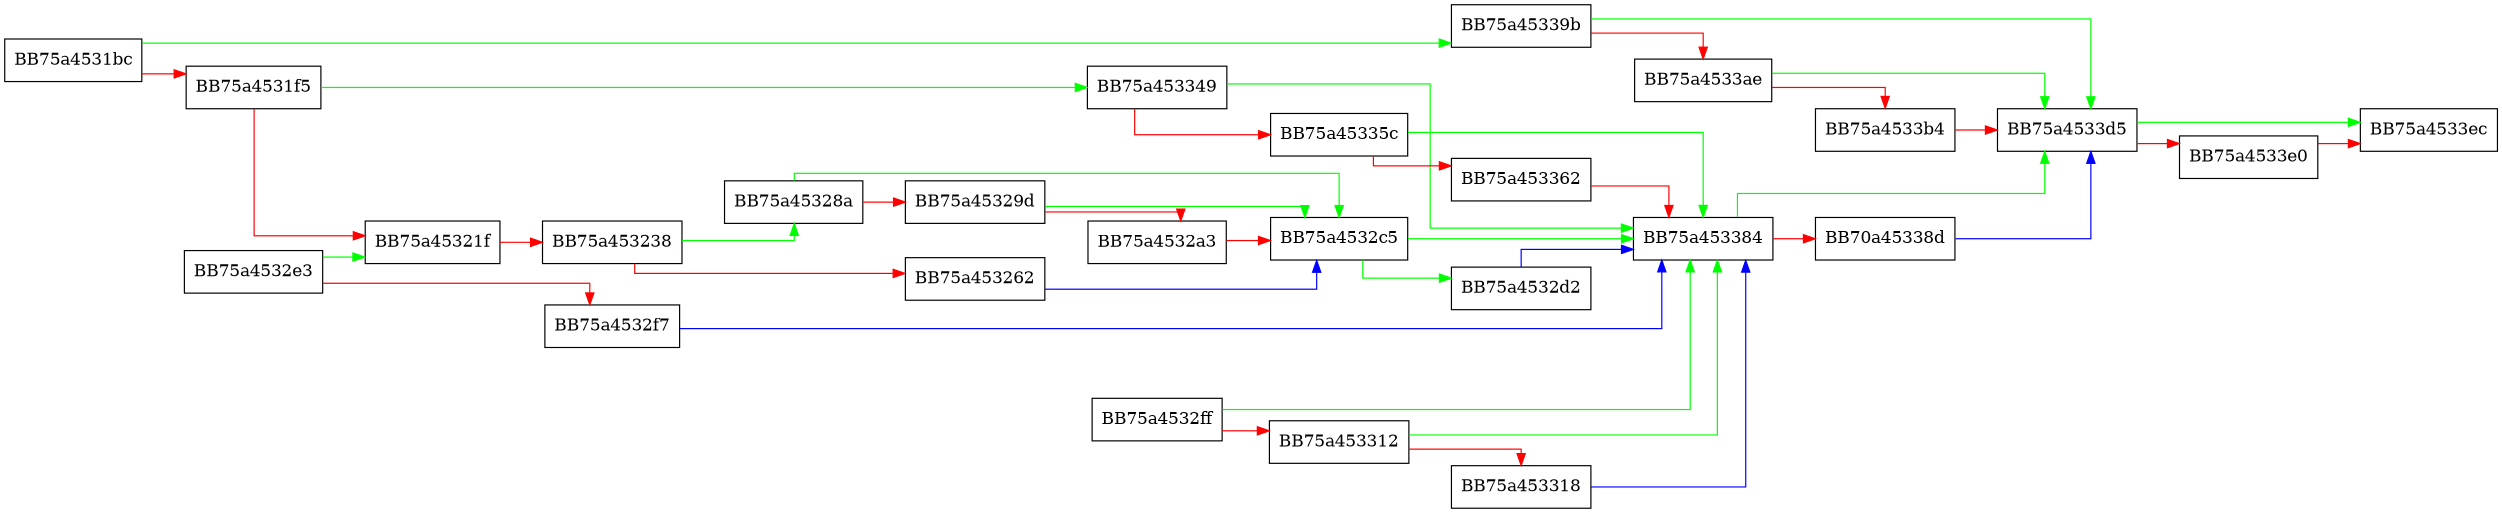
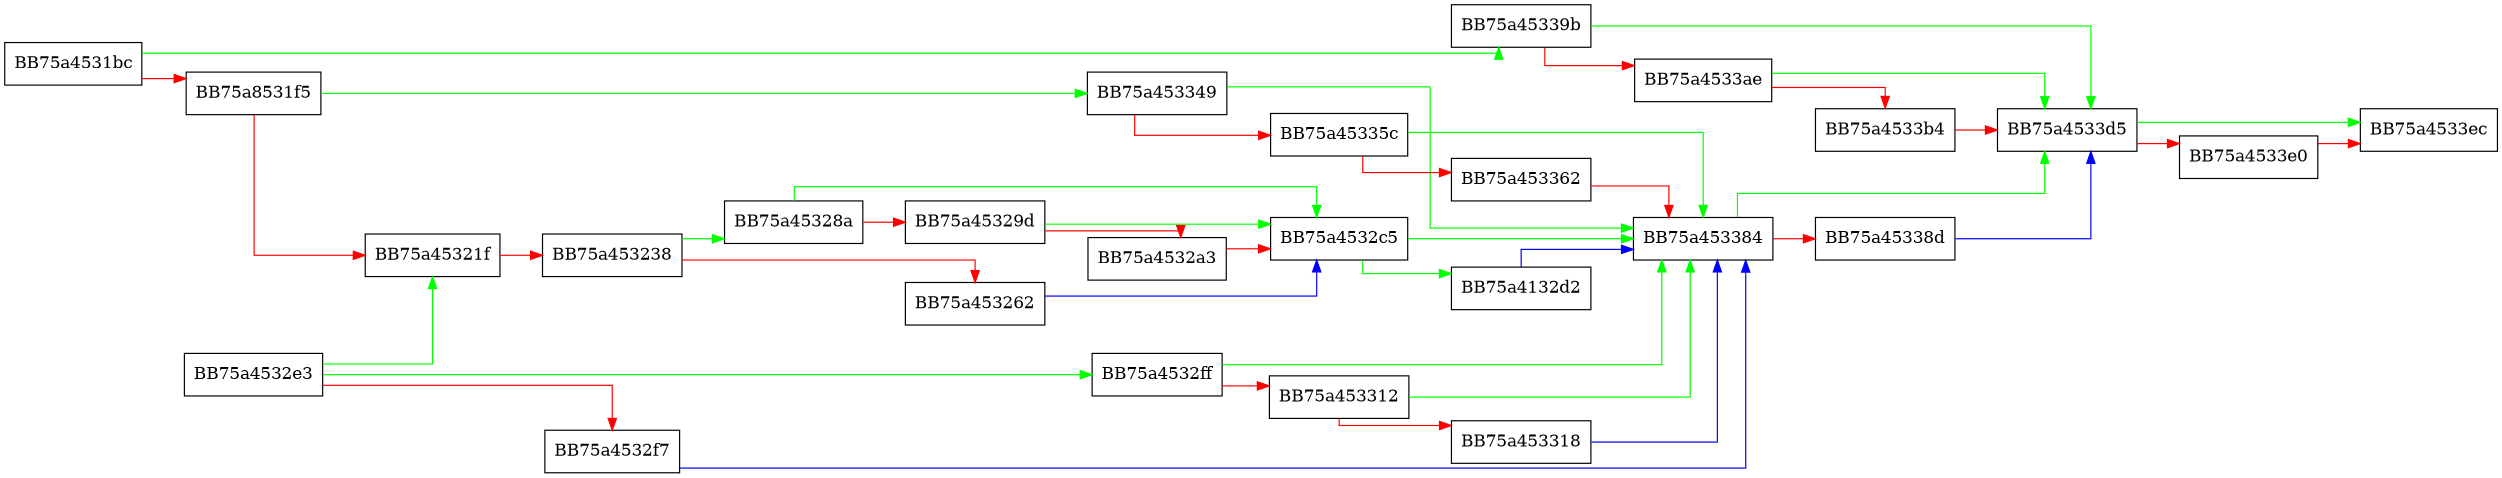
node "BB75a4531f5": label "BB75a4531f5" -> "BB75a8531f5"
node "BB70a45338d": label "BB70a45338d" -> "BB75a45338d"
node "BB75a4532d2": label "BB75a4532d2" -> "BB75a4132d2"
edge "BB75a4532e3" -> "BB75a4532ff": added
